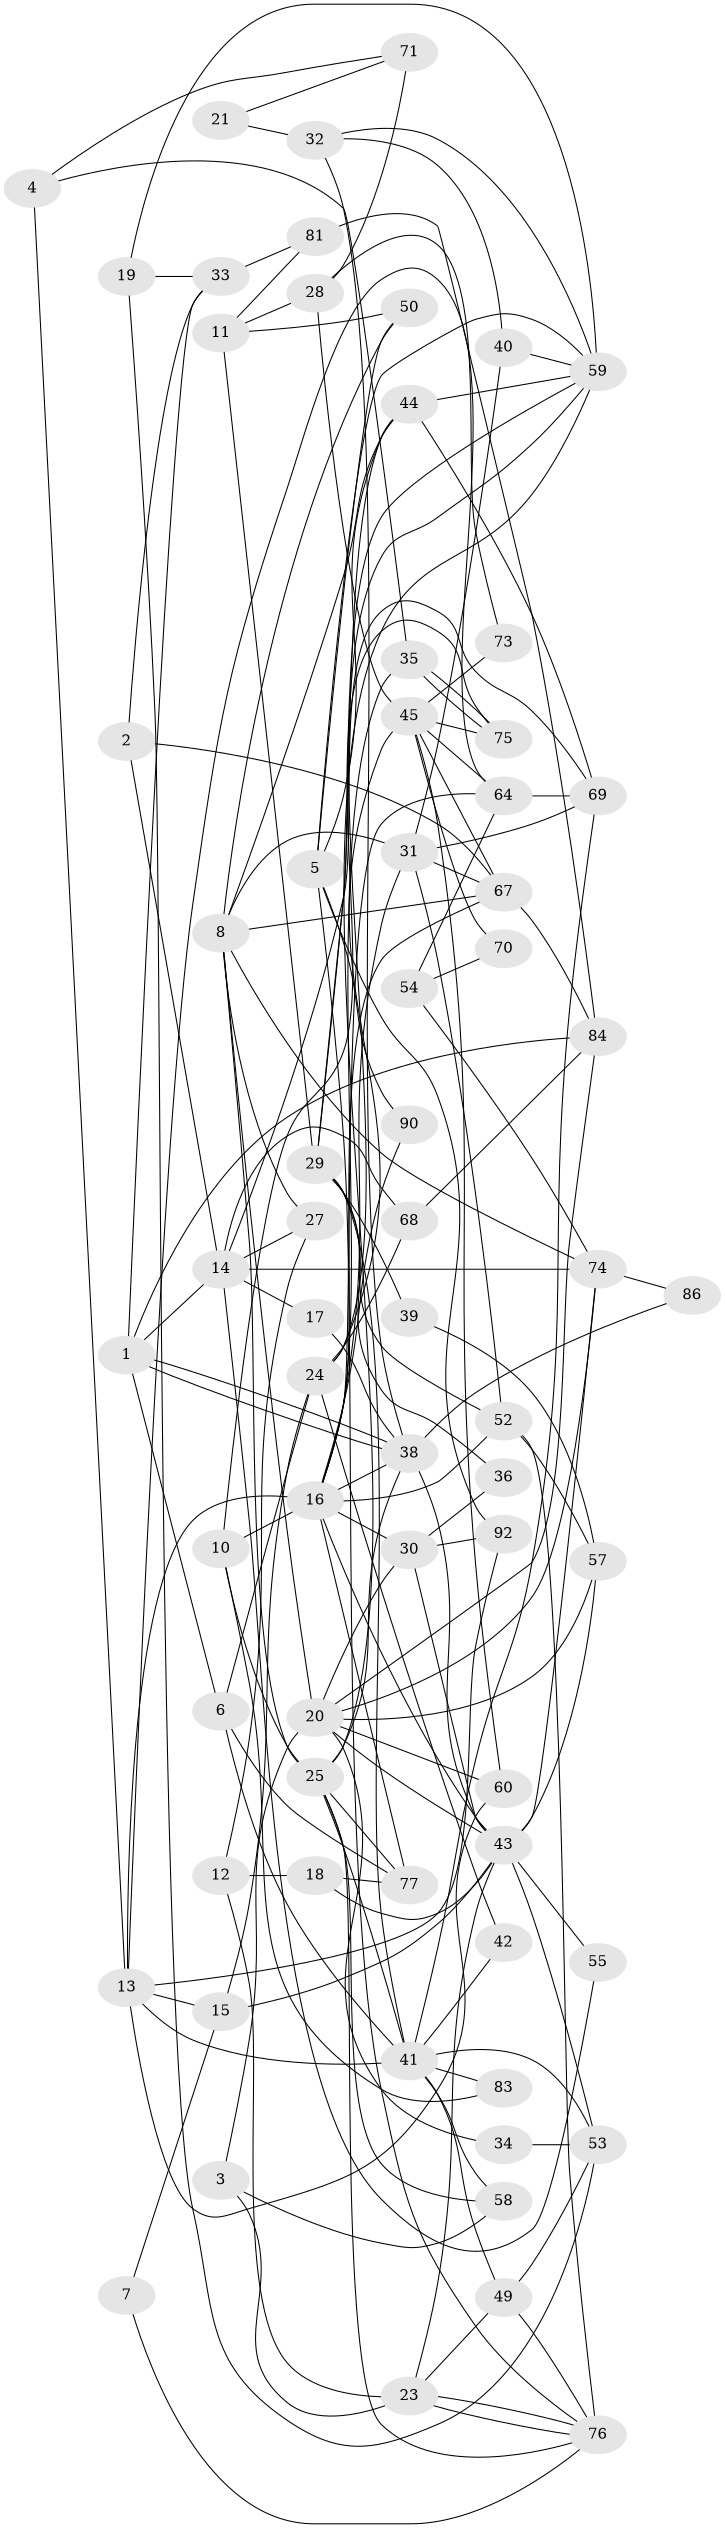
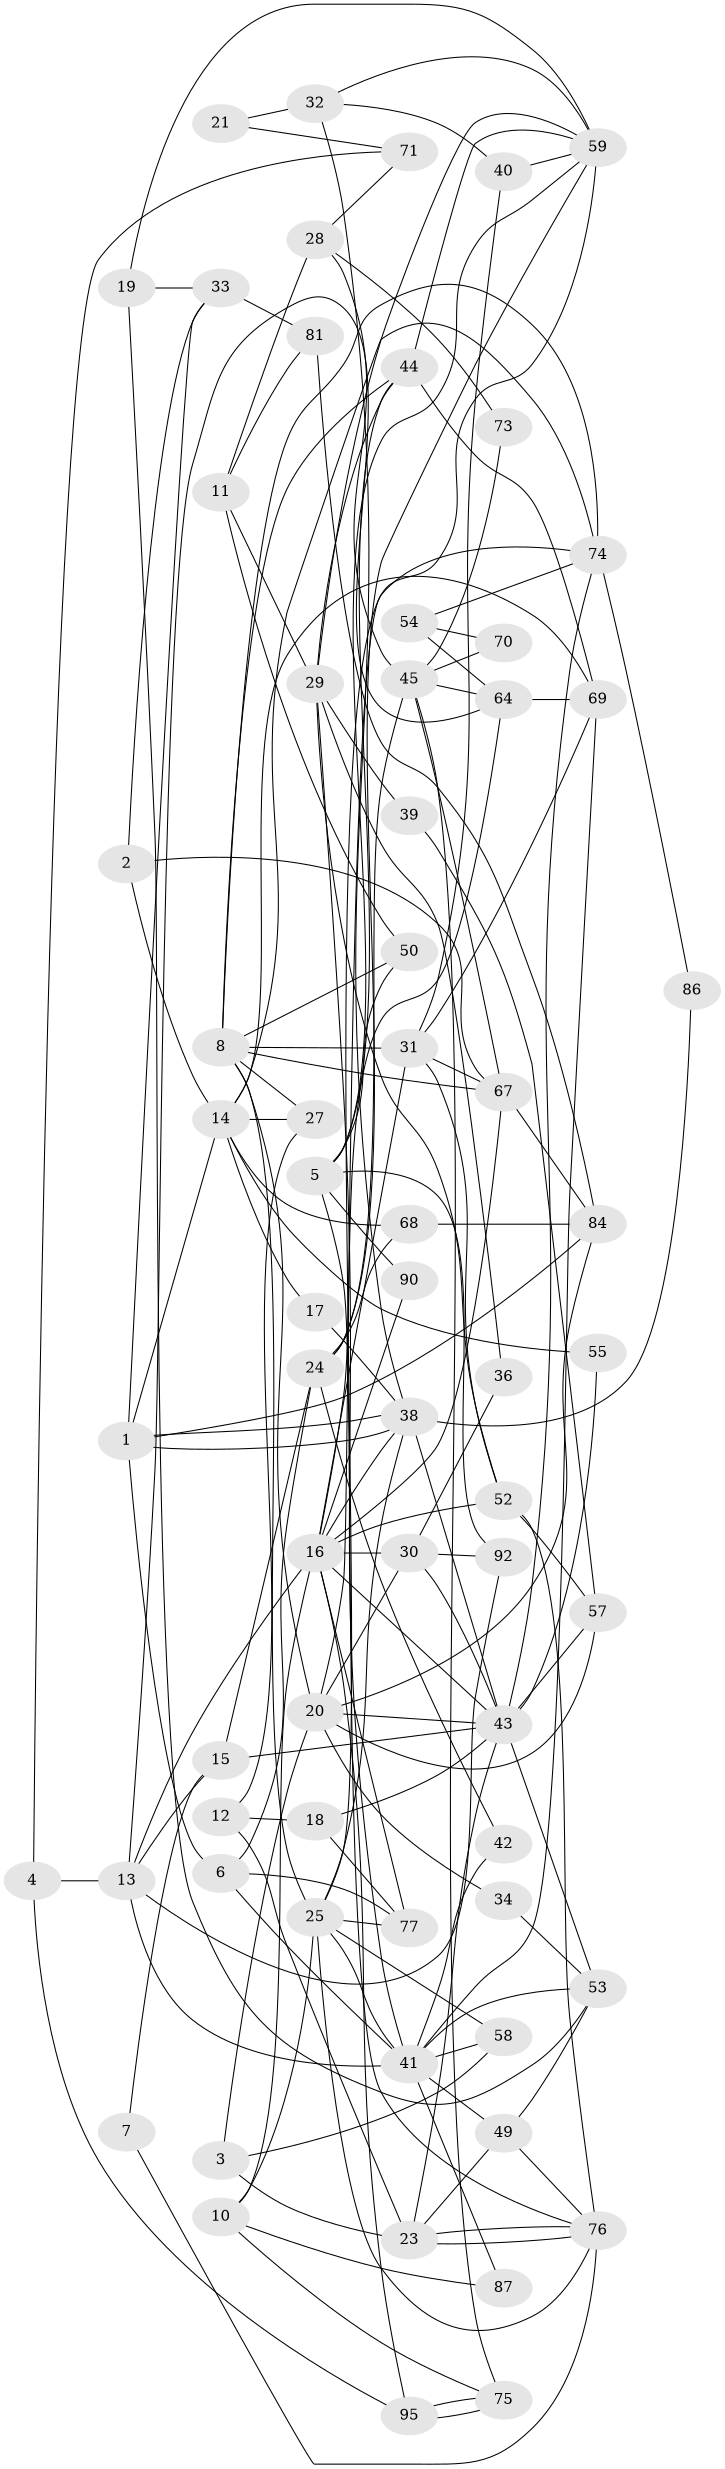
node "35": label "35" -> "95"
node "60": removed
node "83": label "83" -> "87"
